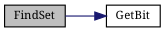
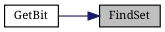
edge "FindSet" -> "GetBit": reversed
